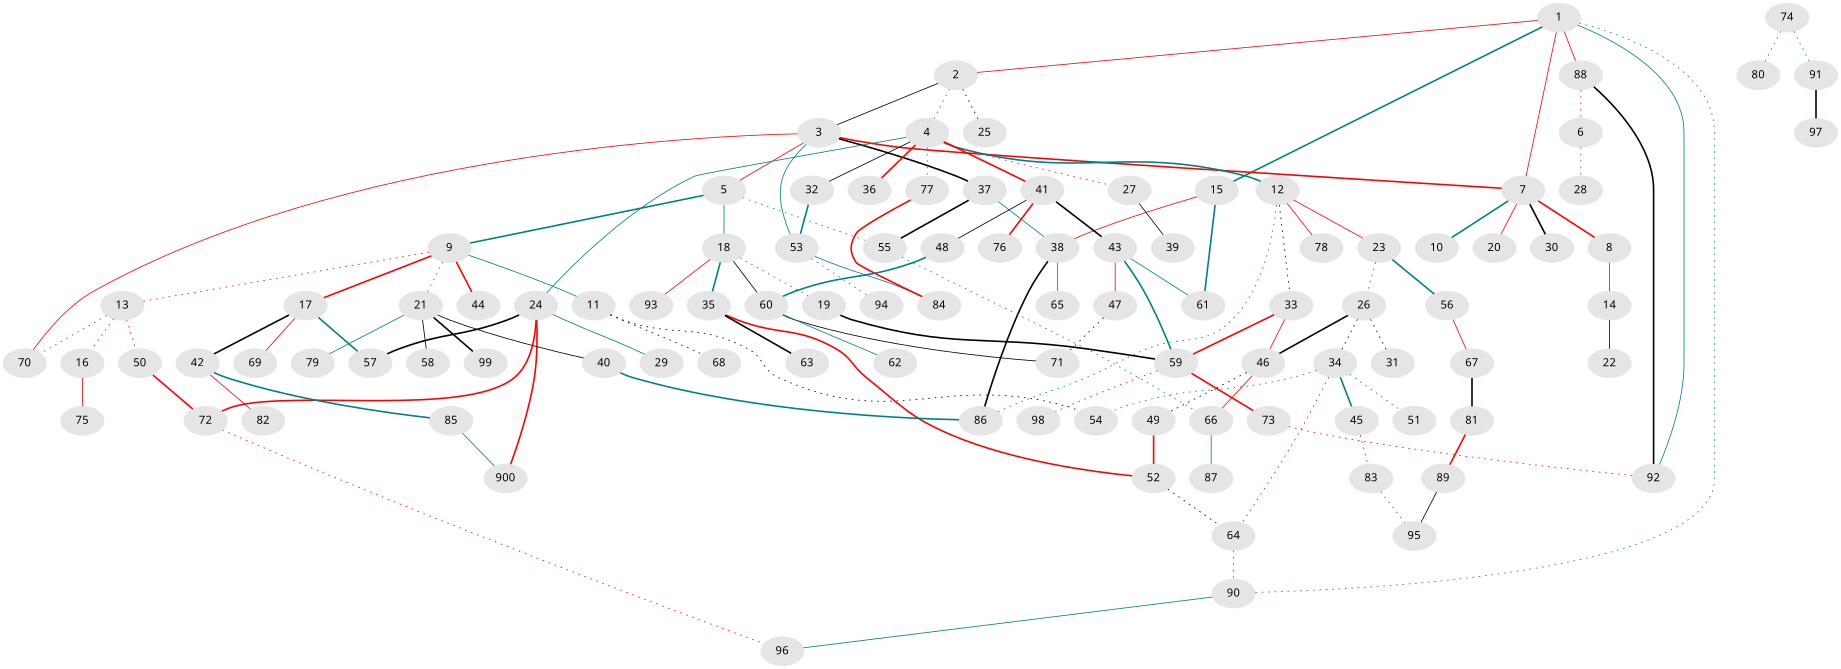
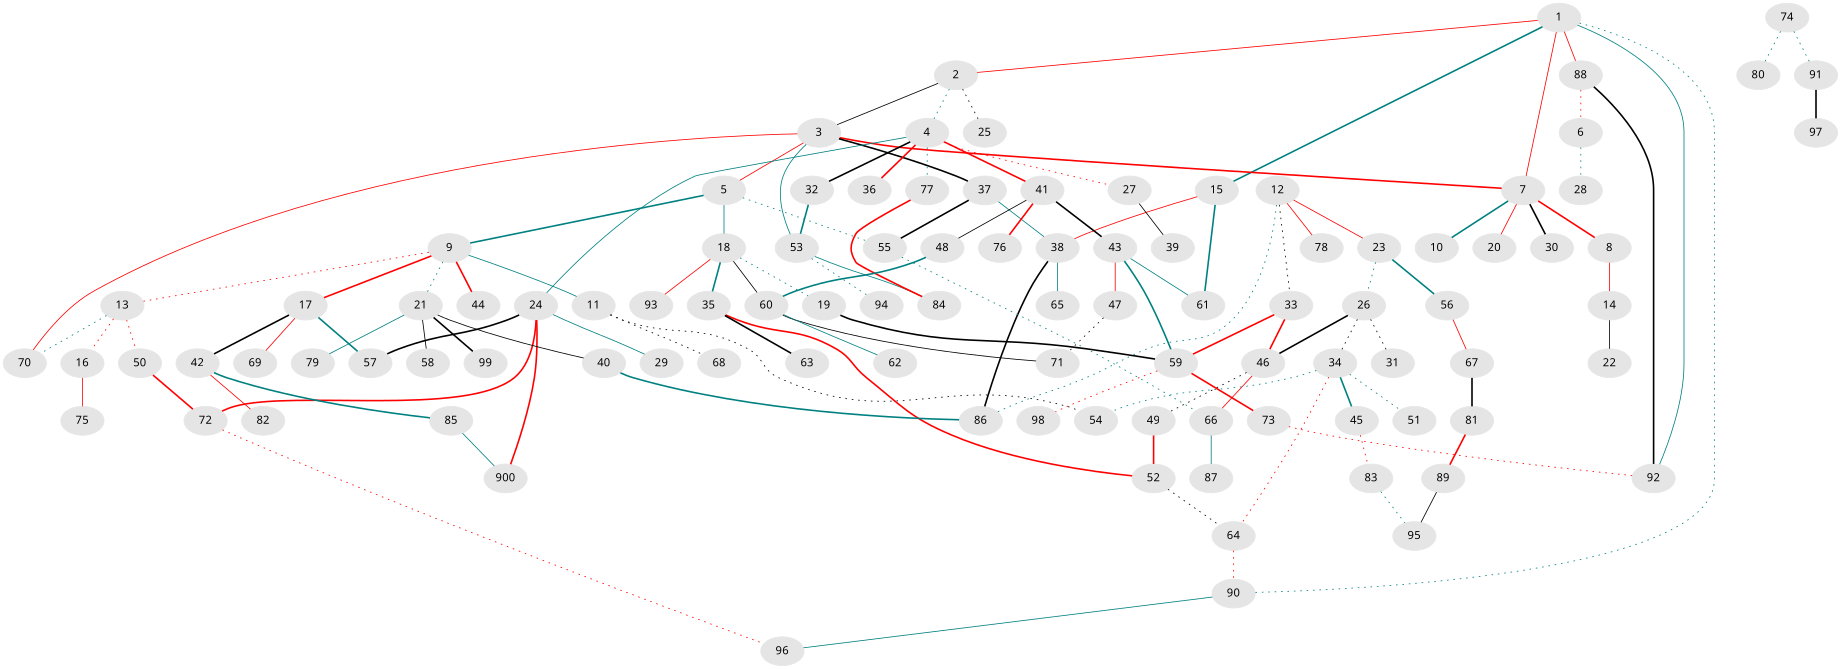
edge "4" -- "32": style solid -> bold
edge "4" -- "12": removed
edge "33" -- "46": style solid -> bold
